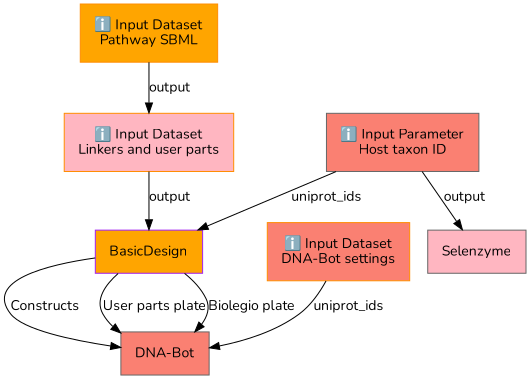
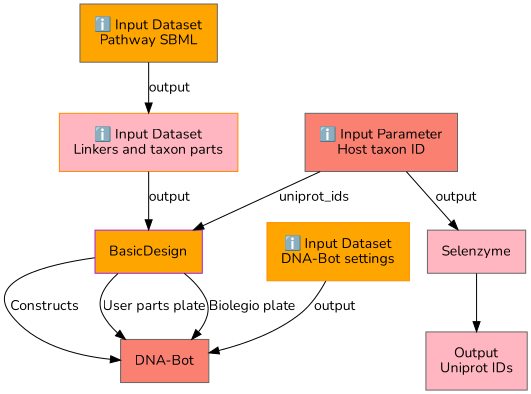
node "ℹ️ Input Dataset Pathway SBML": color darkorange -> gray40
node "ℹ️ Input Dataset Linkers and user parts": label "ℹ️ Input Dataset Linkers and user parts" -> "ℹ️ Input Dataset Linkers and taxon parts"
node "ℹ️ Input Dataset DNA-Bot settings": fillcolor salmon -> orange
edge "ℹ️ Input Dataset DNA-Bot settings" -> "DNA-Bot": label "uniprot_ids" -> "output"
node "Output Uniprot IDs": added
